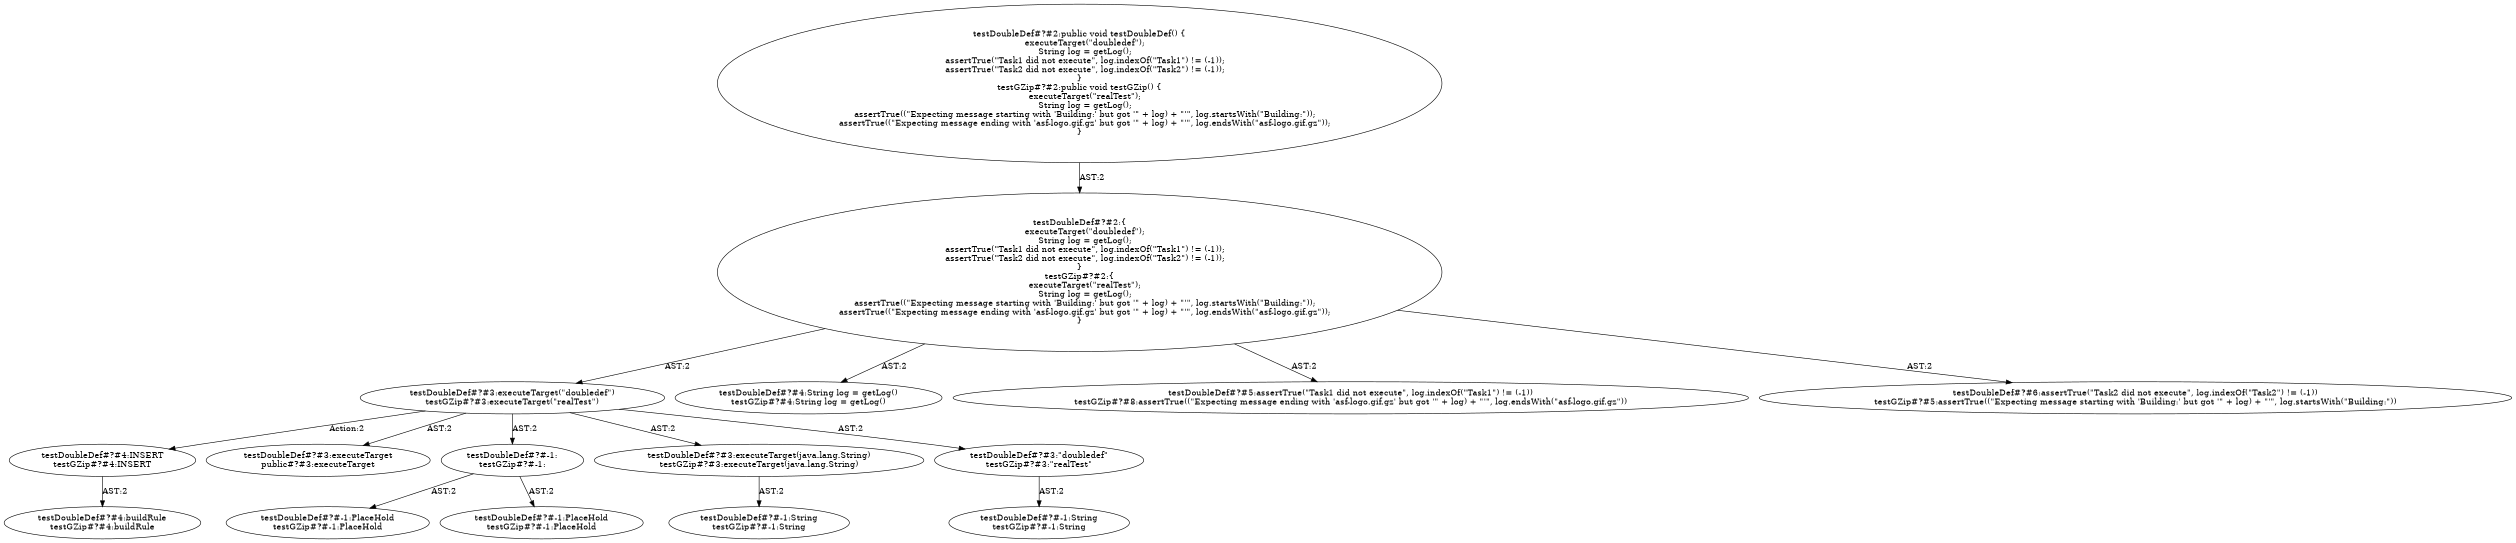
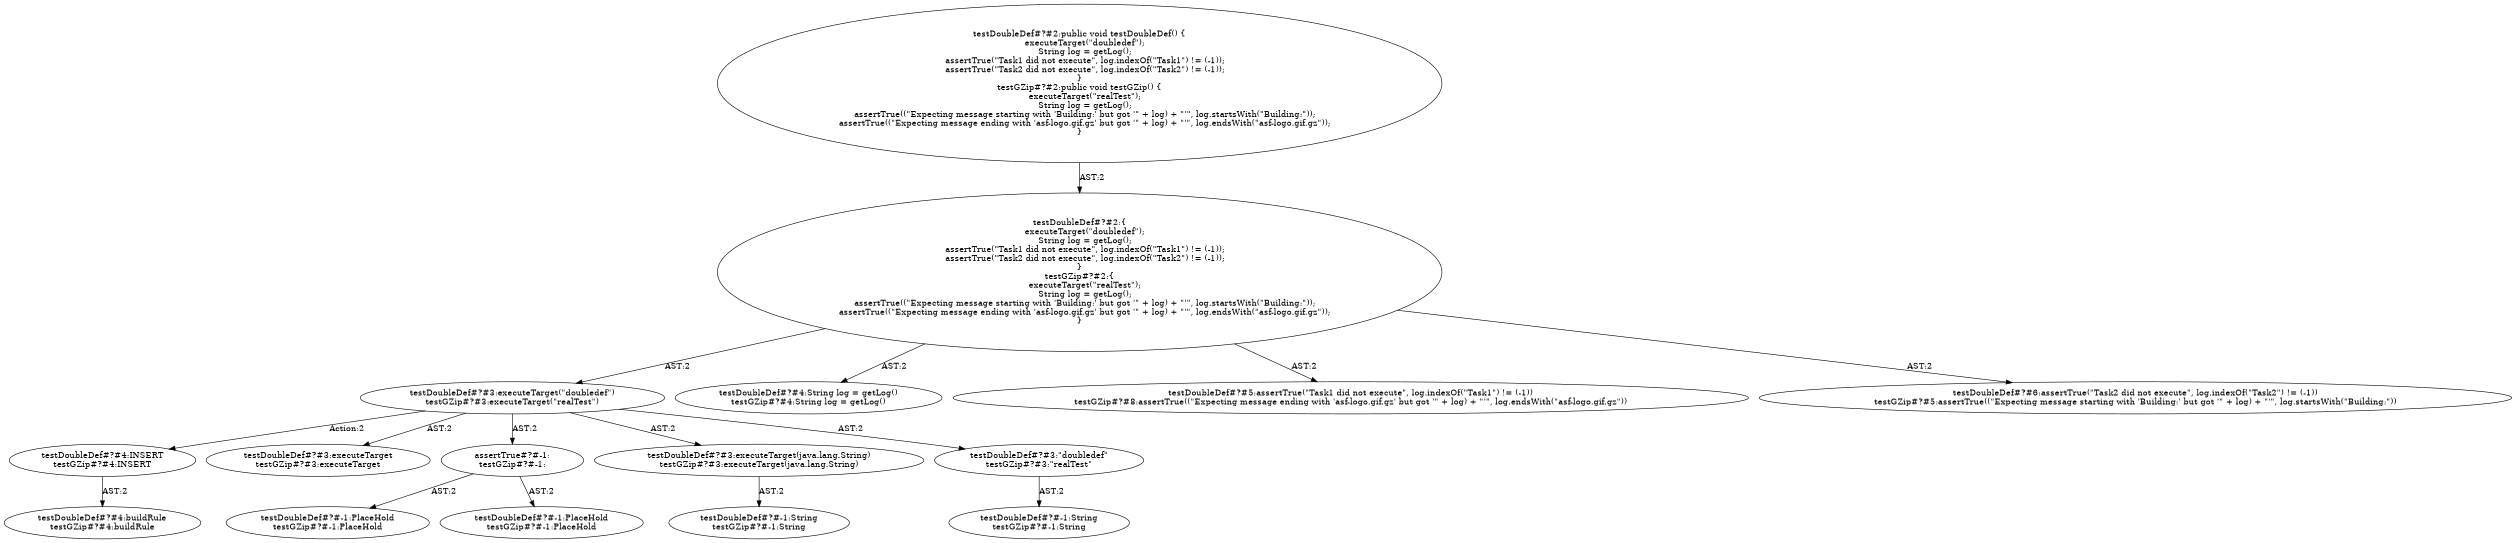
node "testDoubleDef#?#3:executeTarget public#?#3:executeTarget": label "testDoubleDef#?#3:executeTarget public#?#3:executeTarget" -> "testDoubleDef#?#3:executeTarget testGZip#?#3:executeTarget"
node "testDoubleDef#?#-1: testGZip#?#-1:": label "testDoubleDef#?#-1: testGZip#?#-1:" -> "assertTrue#?#-1: testGZip#?#-1:"
